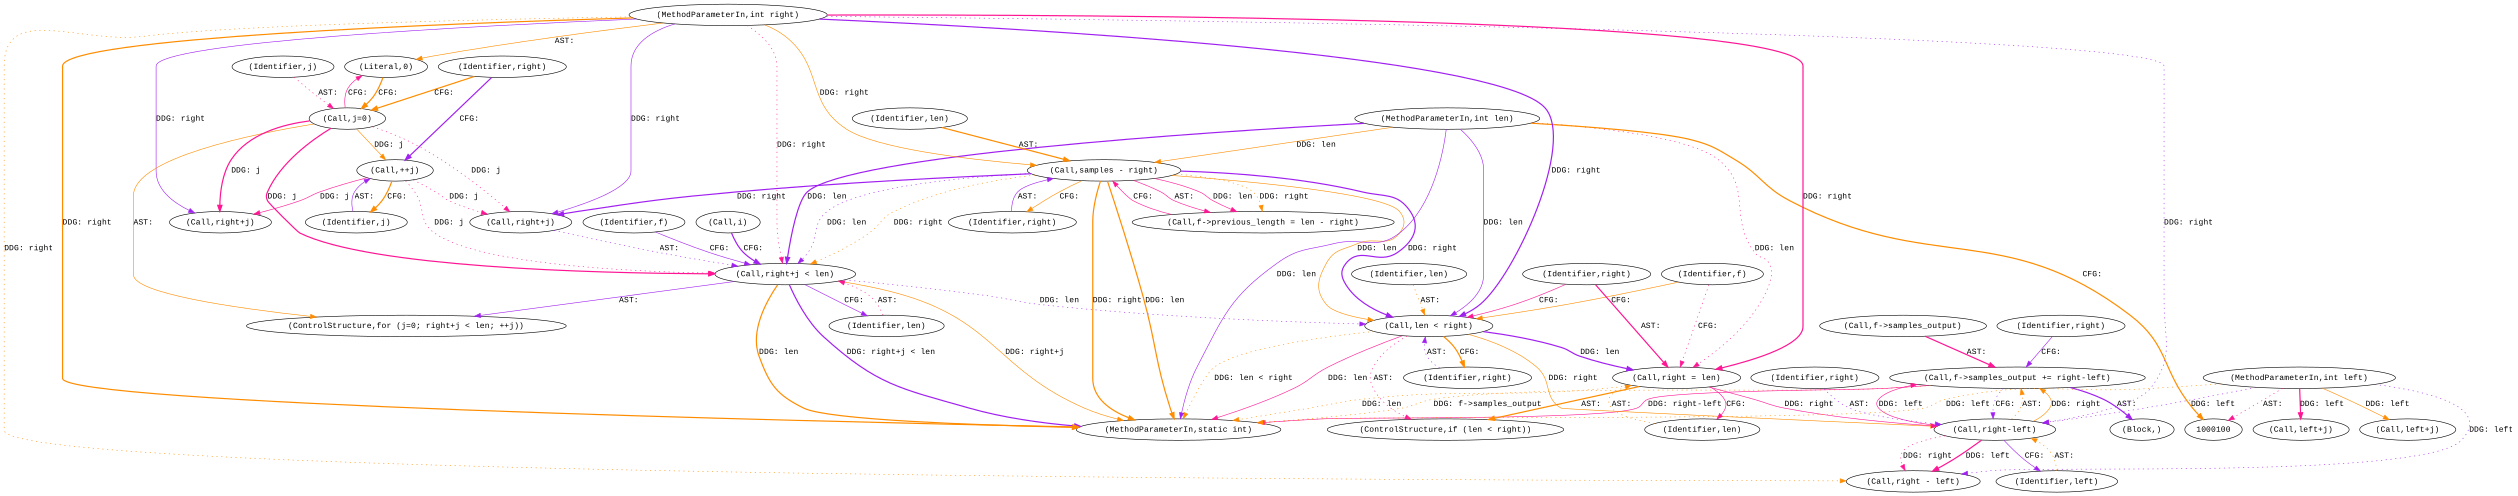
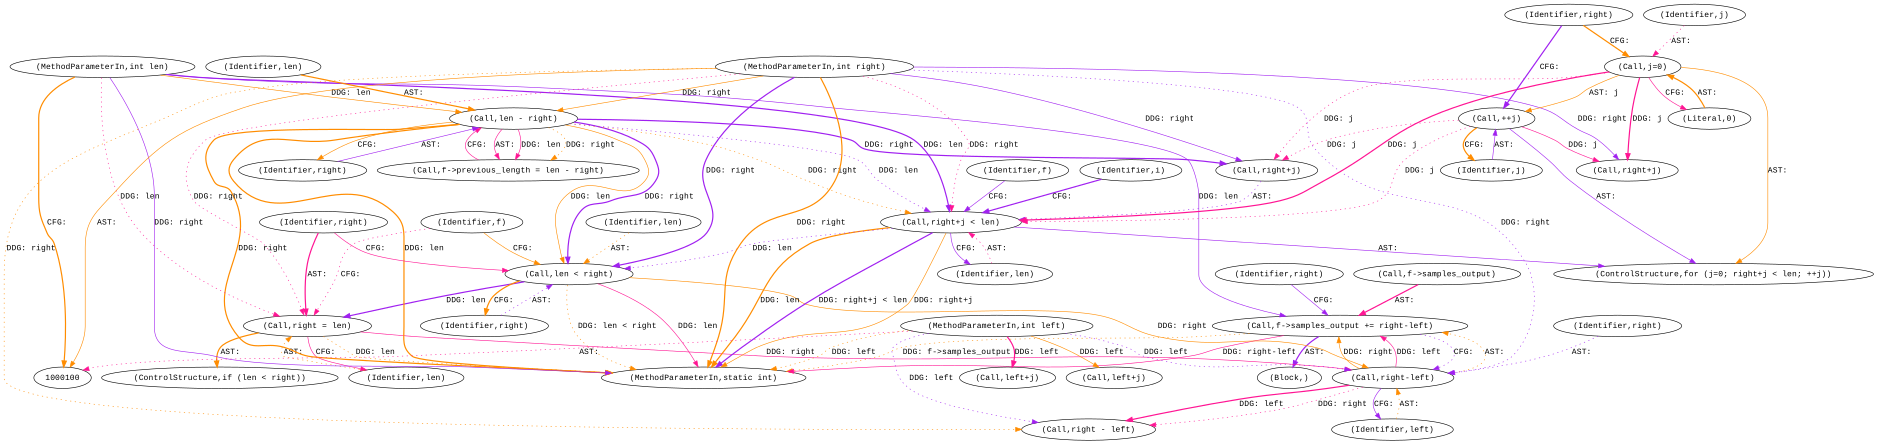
edge "(MethodParameterIn,int right)" -> "(Call,right = len)": style bold -> dotted
edge "(MethodParameterIn,int right)" -> "(Literal,0)": now "(MethodParameterIn,int right)" -> "1000100"
edge "(Literal,0)" -> "(Call,j=0)": label "CFG: " -> "AST: "
edge "(Call,j=0)" -> "(Call,++j)": label "DDG: j" -> "AST: j"
node "(Call,samples - right)": label "(Call,samples - right)" -> "(Call,len - right)"
edge "(Call,++j)" -> "(ControlStructure,for (j=0; right+j < len; ++j))": added, label "AST:"
node "(Call,i)": label "(Call,i)" -> "(Identifier,i)"
edge "(MethodParameterIn,int len)" -> "(Call,len < right)": now "(MethodParameterIn,int len)" -> "(Call,f->samples_output += right-left)"
edge "(MethodParameterIn,int len)" -> "(MethodParameterIn,static int)": label "DDG: len" -> "DDG: right"
edge "(Call,len < right)" -> "(ControlStructure,if (len < right))": removed, label "AST:"
